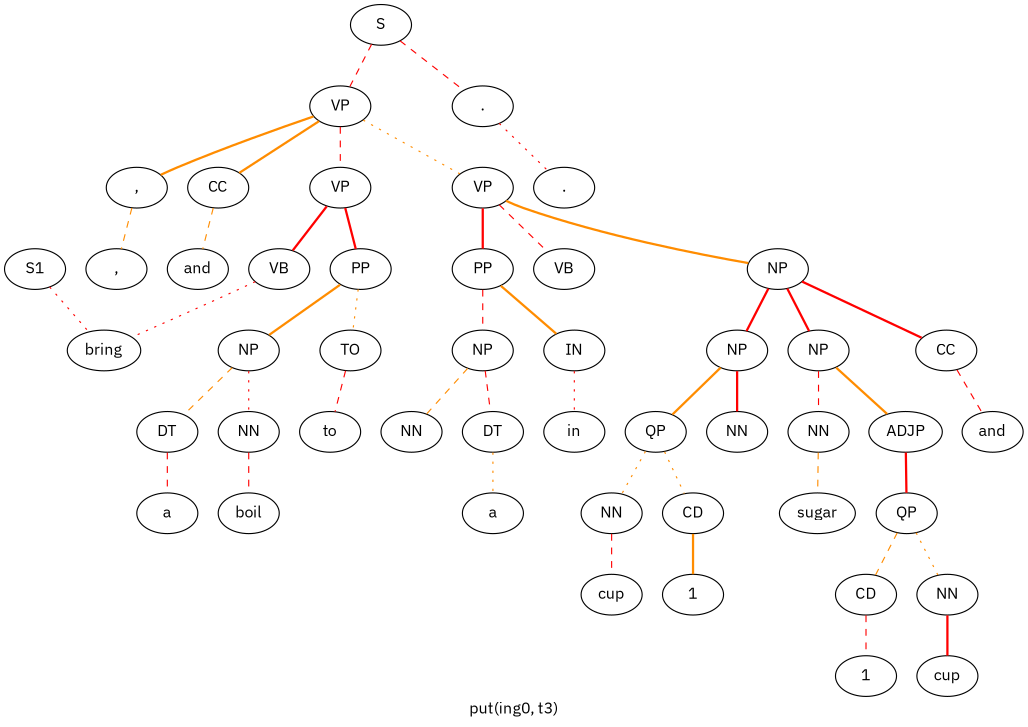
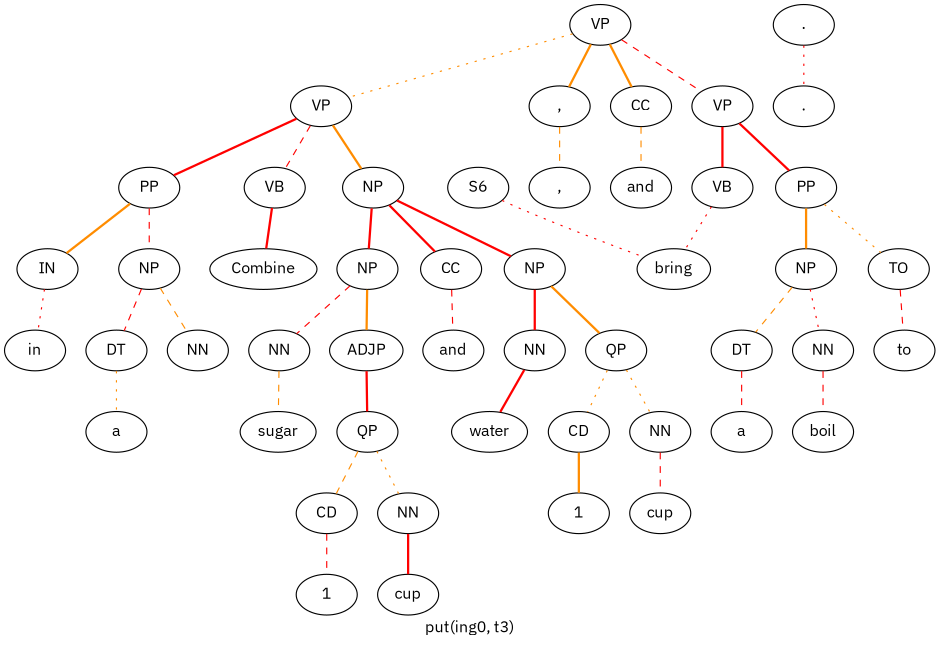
node "S": removed
node "S1": label "S1" -> "S6"
node "Combine": added
node "water": added
